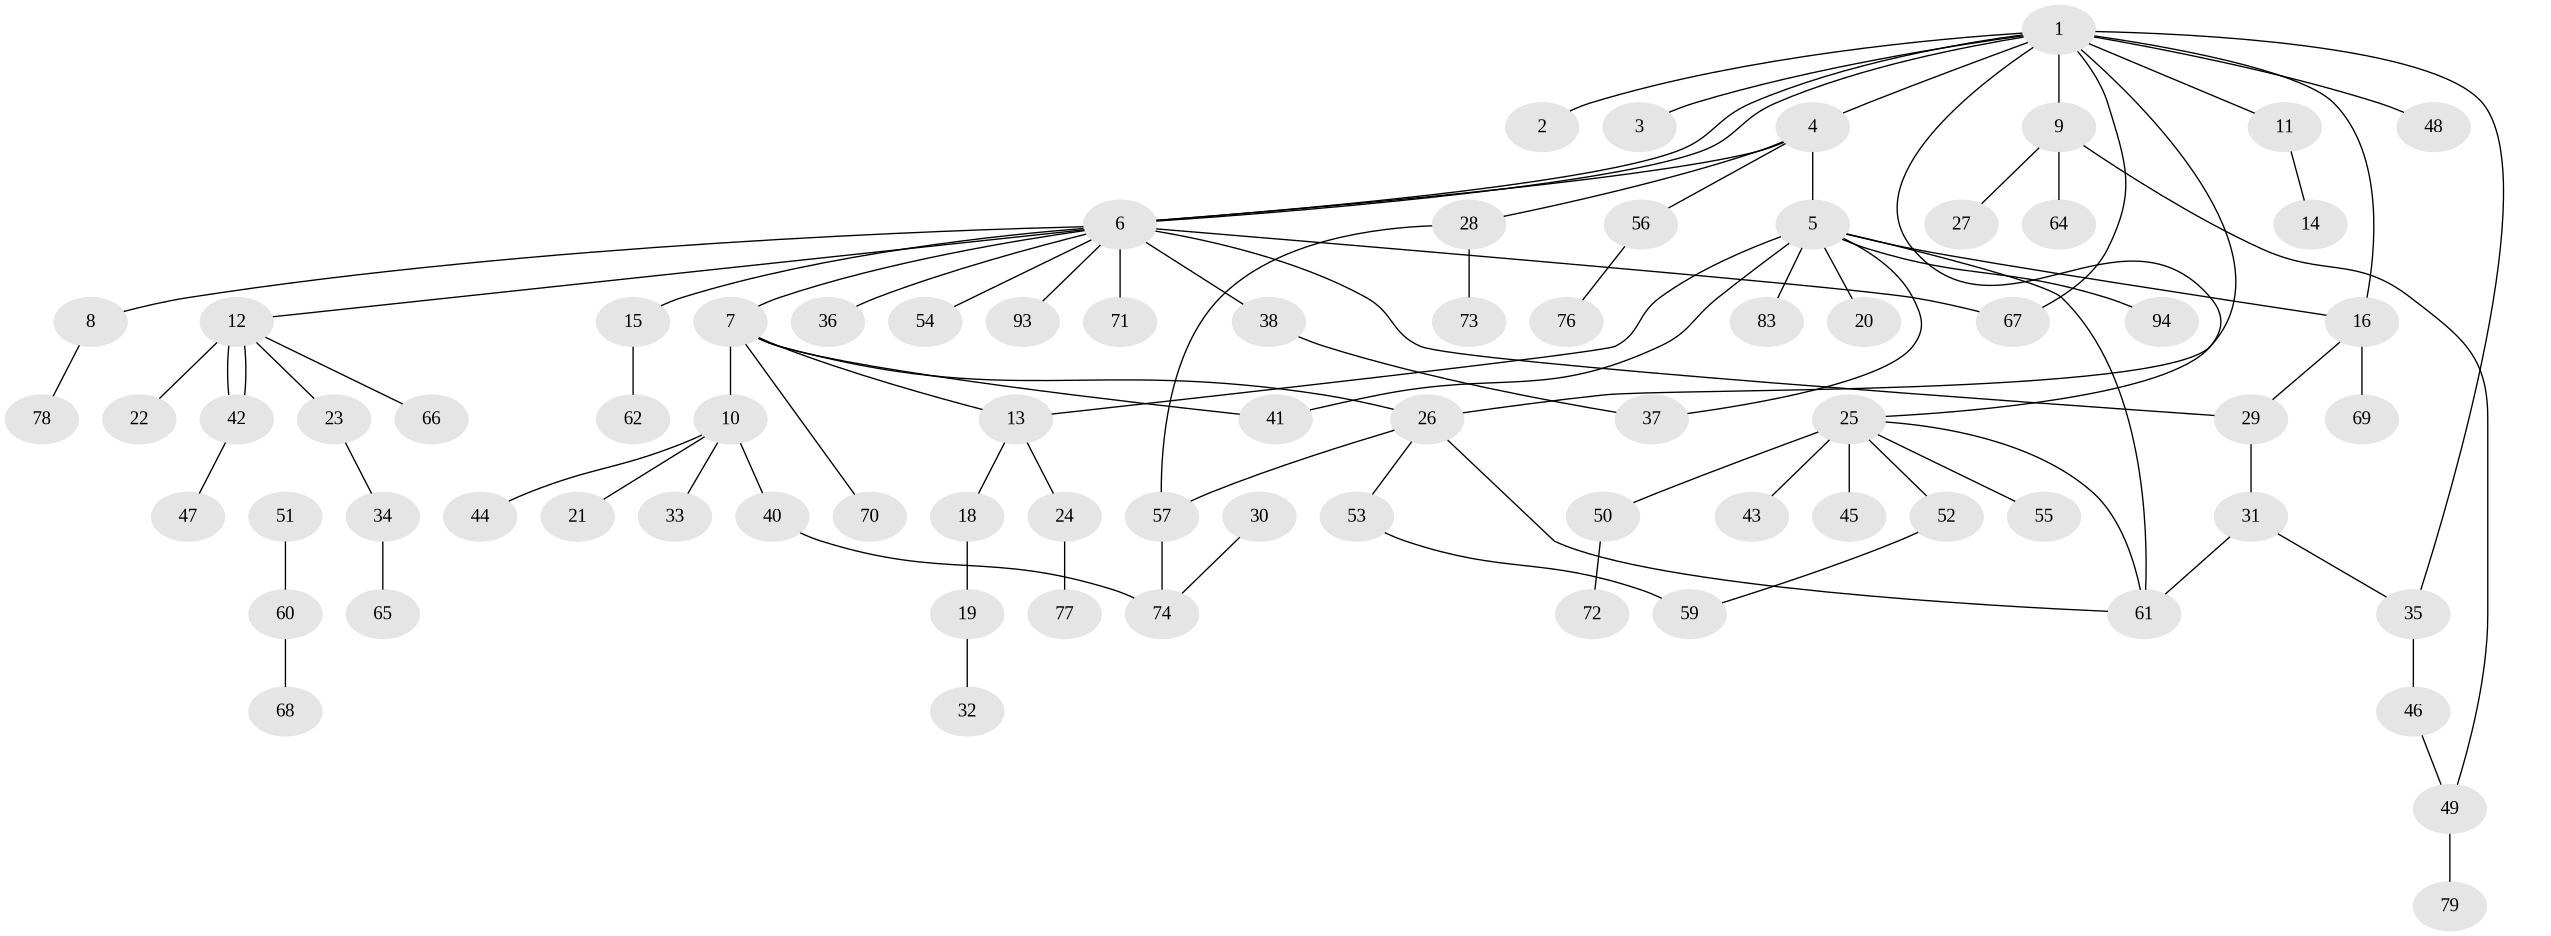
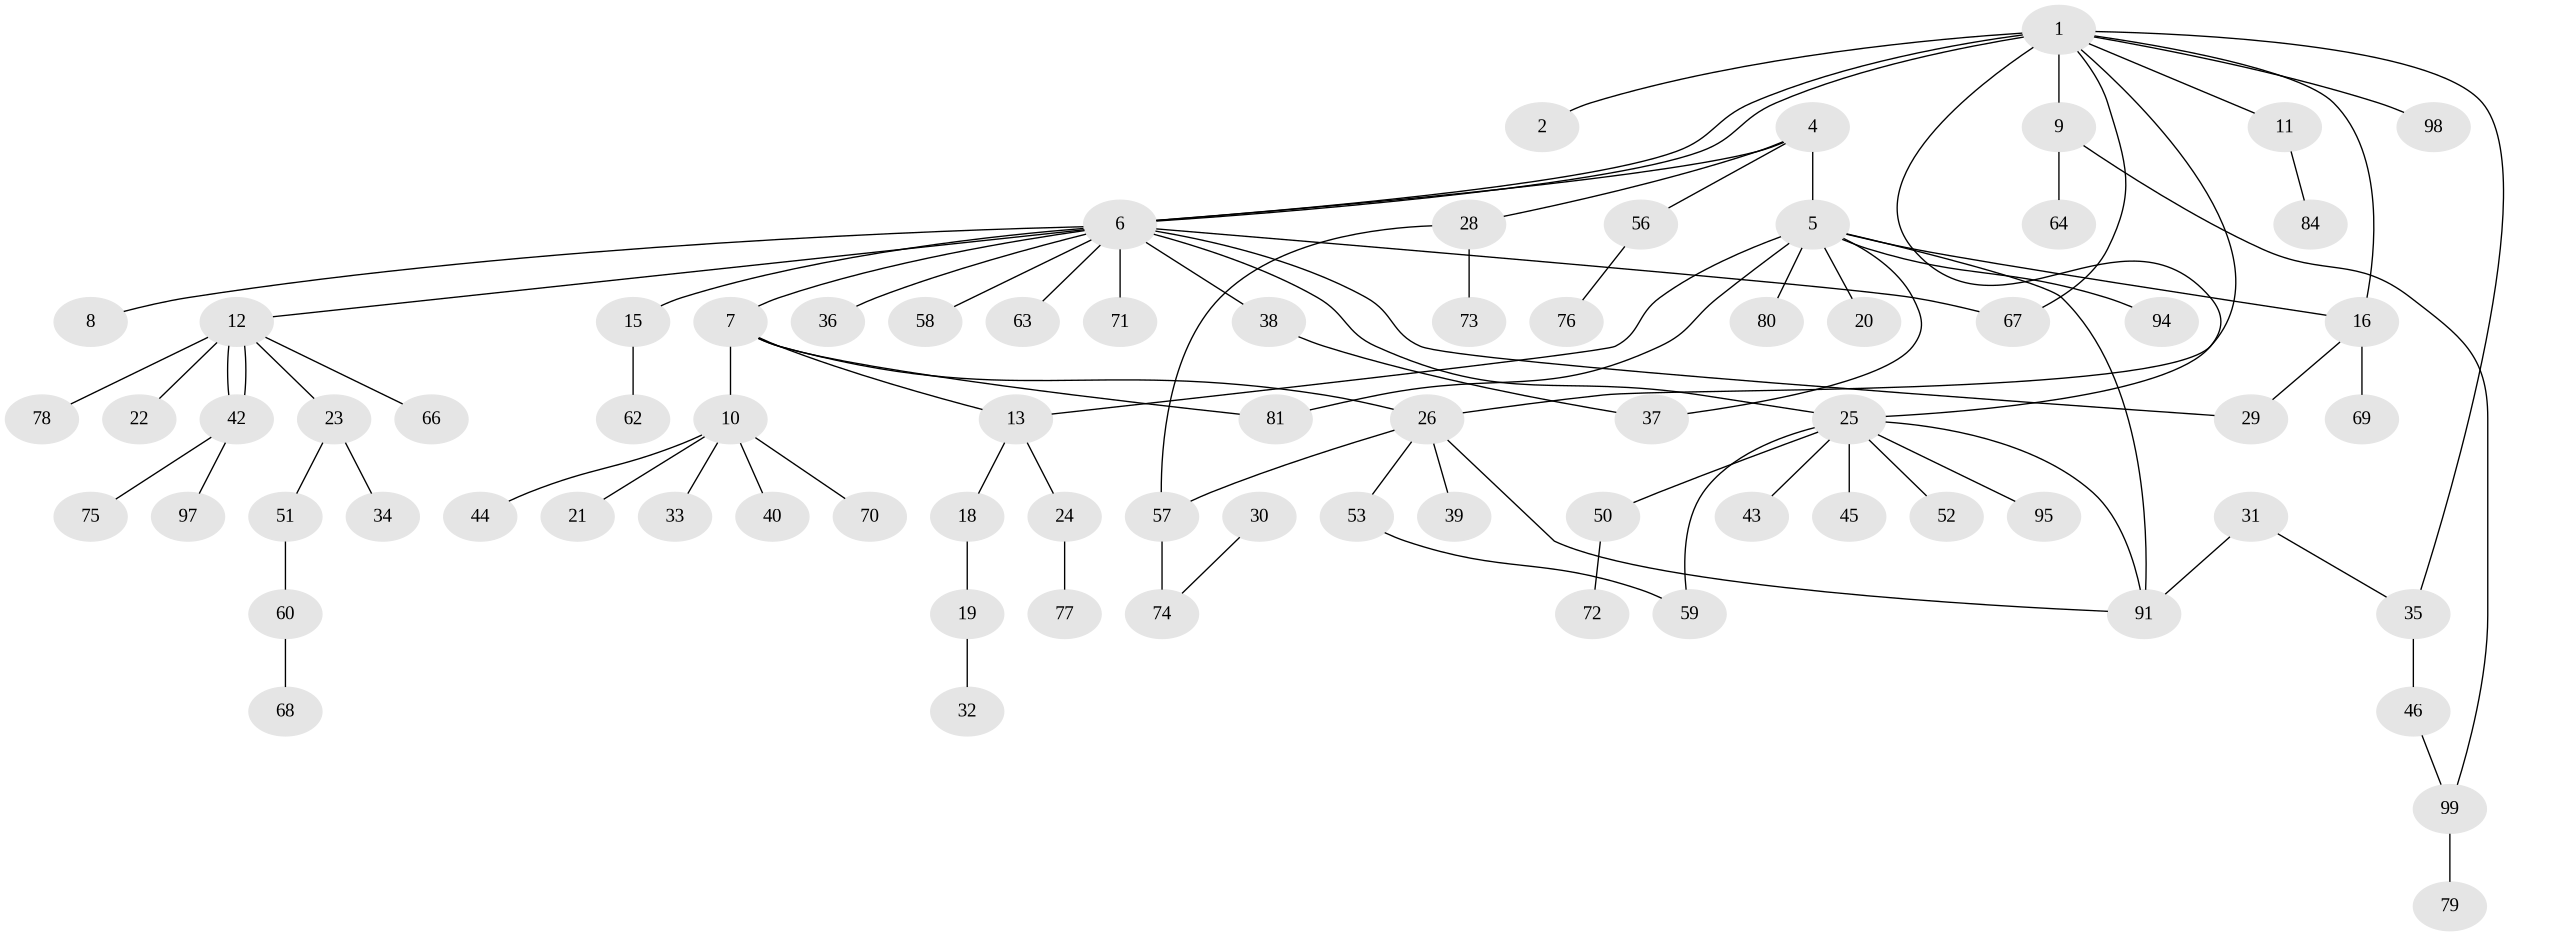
edge "1" -- "4": removed
node "3": removed
node "48": label "48" -> "98"
node "27": removed
node "14": label "14" -> "84"
node "54": label "54" -> "58"
node "93": label "93" -> "63"
node "83": label "83" -> "80"
edge "6" -- "25": added
edge "8" -- "78": now "12" -- "78"
edge "7" -- "70": now "10" -- "70"
node "41": label "41" -> "81"
edge "23" -- "51": added
edge "29" -- "31": removed
node "75": added
node "47": label "47" -> "97"
node "39": added
node "55": label "55" -> "95"
edge "40" -- "74": removed
edge "52" -- "59": now "25" -- "59"
node "65": removed
node "61": label "61" -> "91"
node "49": label "49" -> "99"
